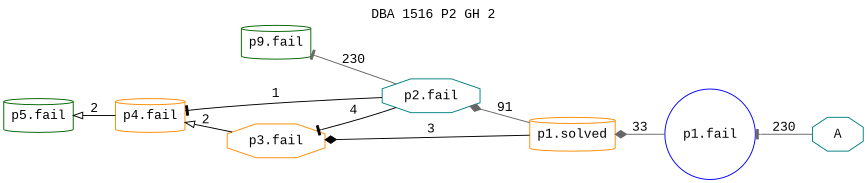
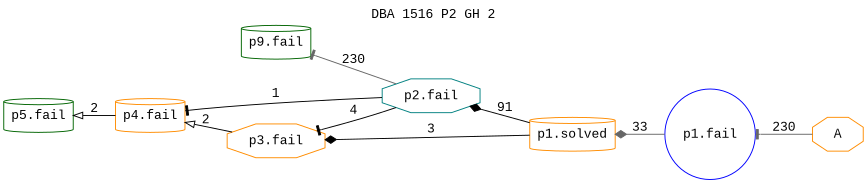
edge "p1.solved" -> "p2.fail": color gray40 -> black
node "A": color teal -> darkorange
